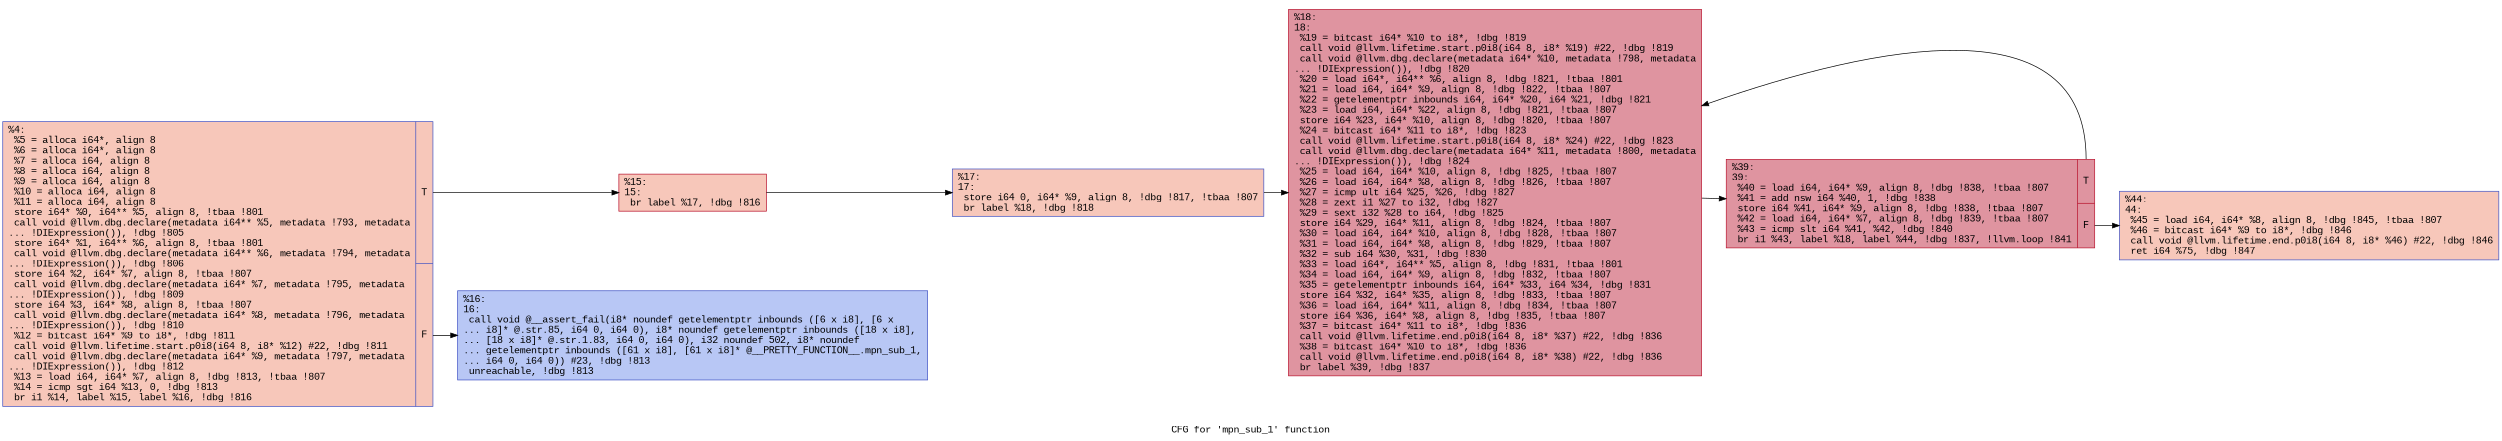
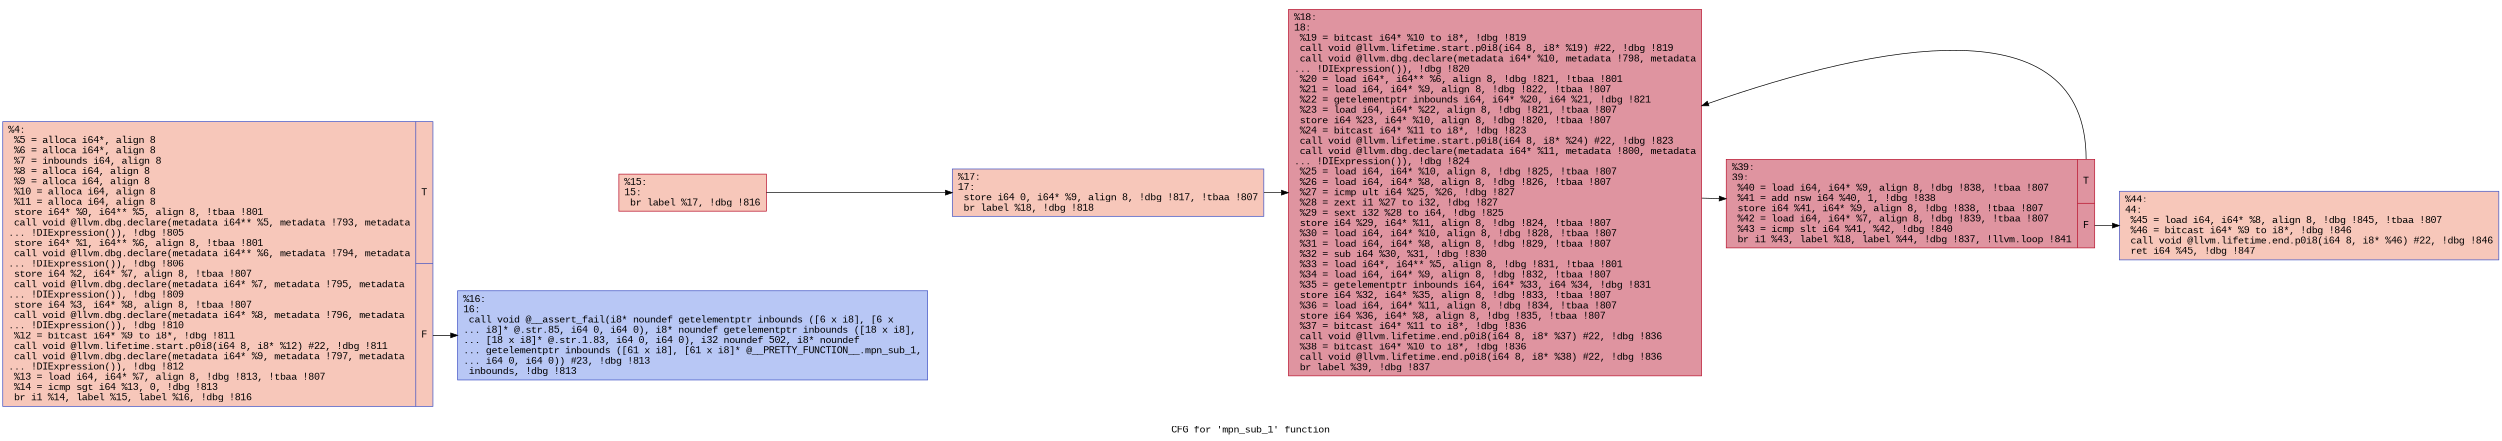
node "%4:": text "%7 = alloca i64, align 8" -> "%7 = inbounds i64, align 8"
edge "%4:" -> "%15:": removed
node "%44:": text "ret i64 %75, !dbg !847" -> "ret i64 %45, !dbg !847"
node "%16:": text "unreachable, !dbg !813" -> "inbounds, !dbg !813"
